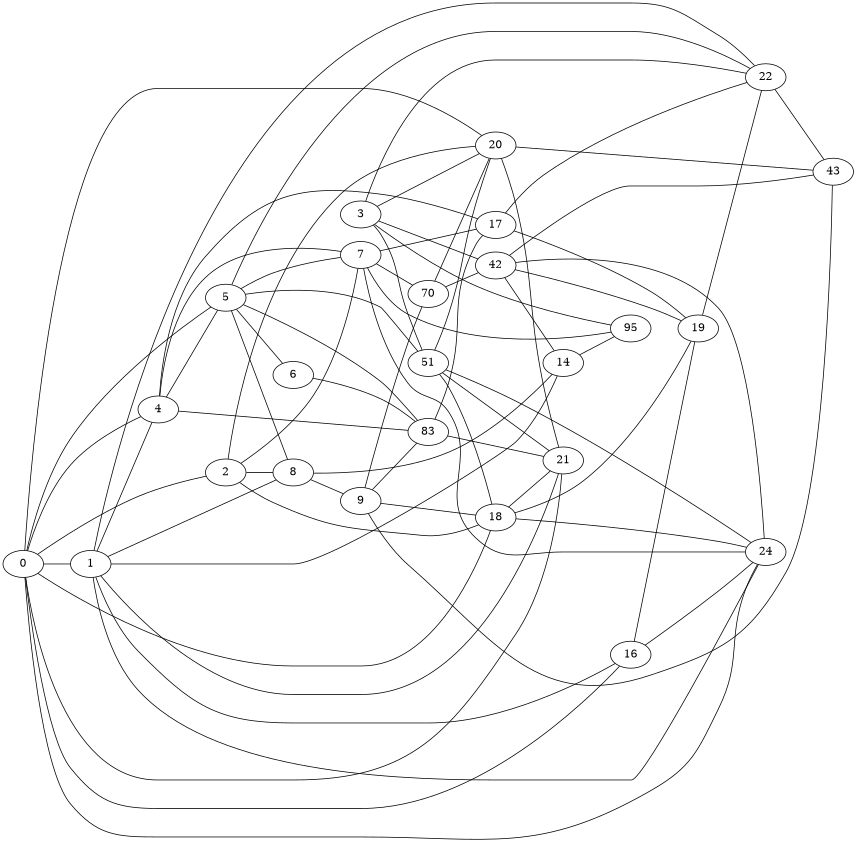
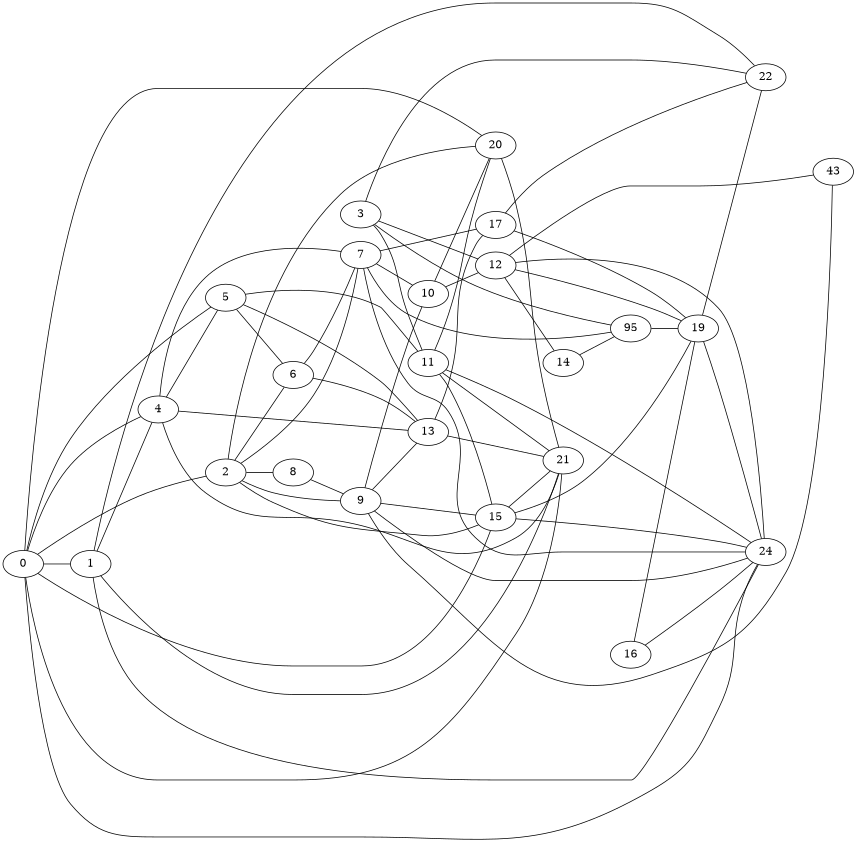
edge "22" -- "5": removed
edge "22" -- "43": removed
edge "20" -- "43": removed
edge "20" -- "3": removed
edge "17" -- "4": now "21" -- "4"
node "42": label "42" -> "12"
edge "7" -- "5": now "7" -- "6"
node "70": label "70" -> "10"
edge "95" -- "19": added
node "51": label "51" -> "11"
edge "5" -- "8": removed
edge "6" -- "2": added
node "83": label "83" -> "13"
edge "19" -- "24": added
edge "14" -- "8": removed
edge "2" -- "9": added
node "18": label "18" -> "15"
edge "8" -- "1": removed
edge "14" -- "1": removed
edge "9" -- "24": added
edge "1" -- "16": removed
edge "0" -- "16": removed
